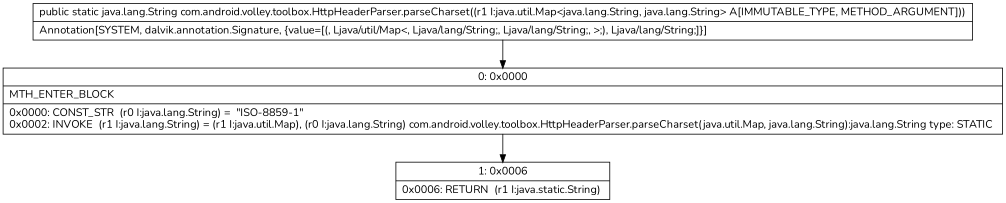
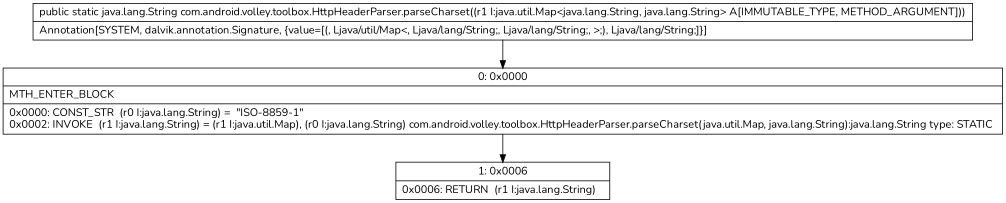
node "1: 0x0006": text "0x0006: RETURN  (r1 I:java.static.String)" -> "0x0006: RETURN  (r1 I:java.lang.String)"
